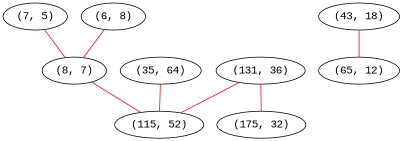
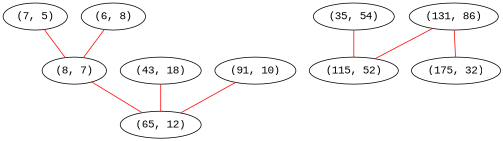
node "(35, 64)": label "(35, 64)" -> "(35, 54)"
node "(91, 10)": added
node "(131, 36)": label "(131, 36)" -> "(131, 86)"
edge "(8, 7)" -- "(115, 52)": now "(8, 7)" -- "(65, 12)"
